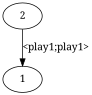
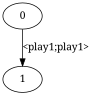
node "2": label "2" -> "0"
